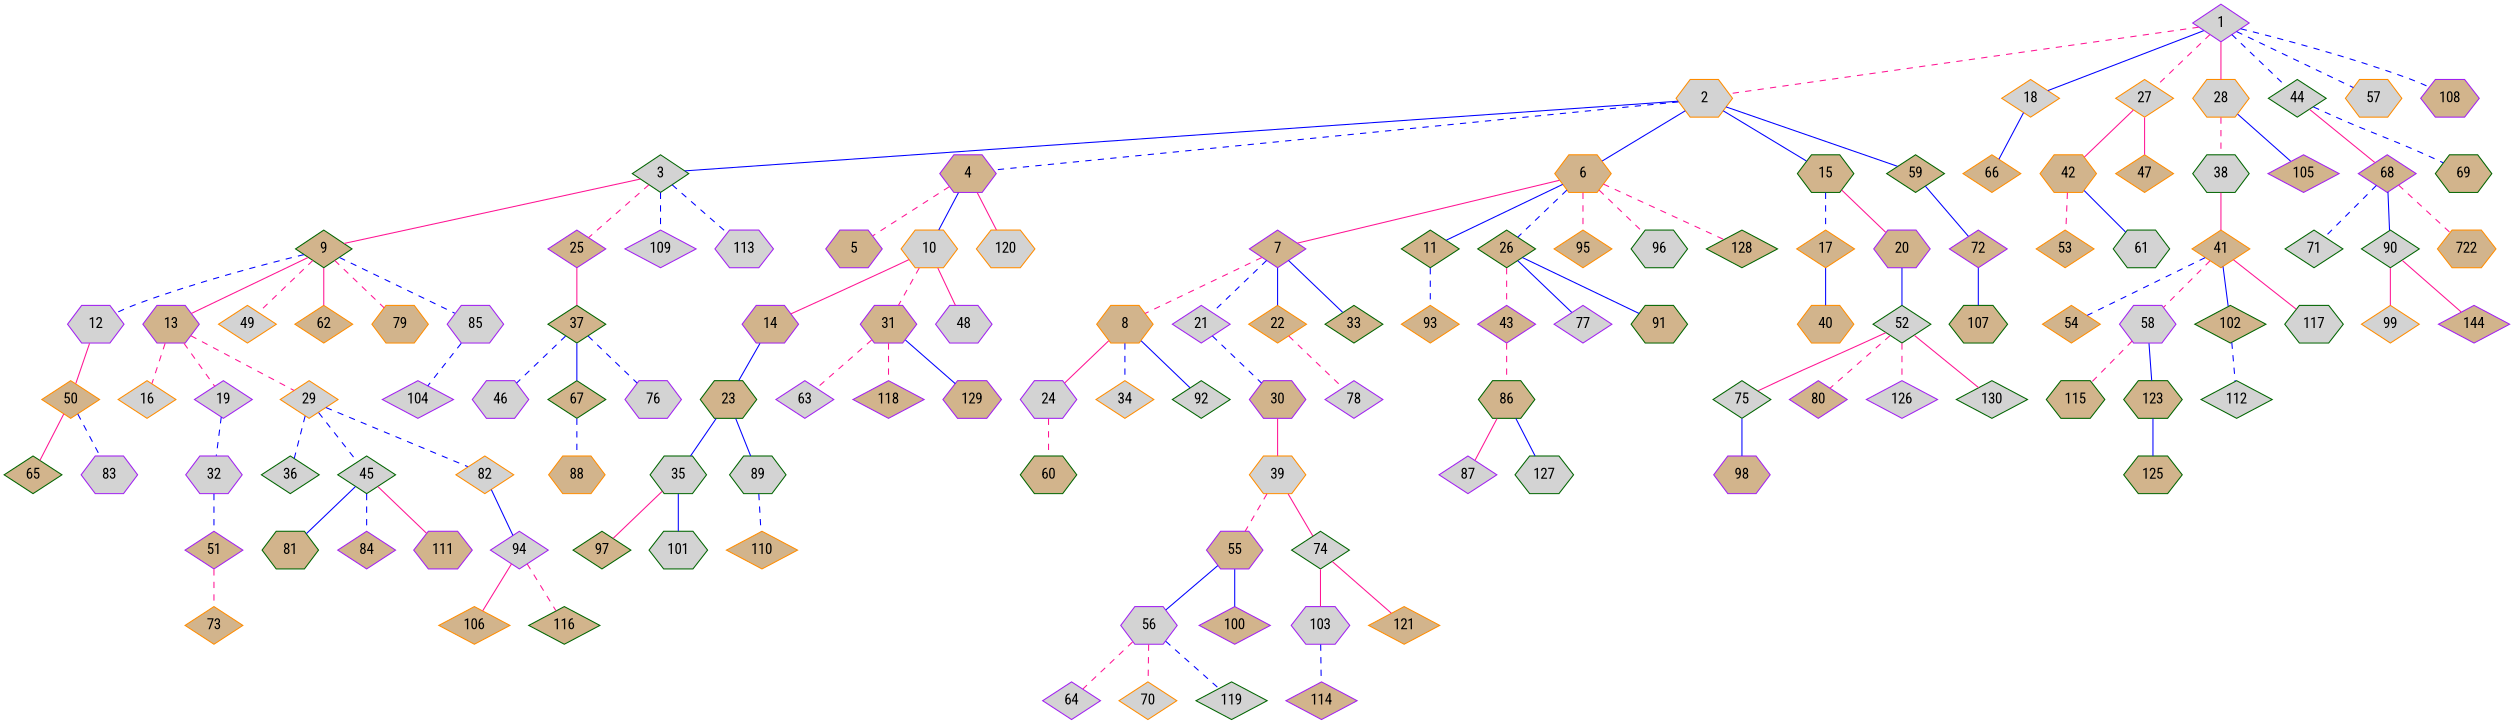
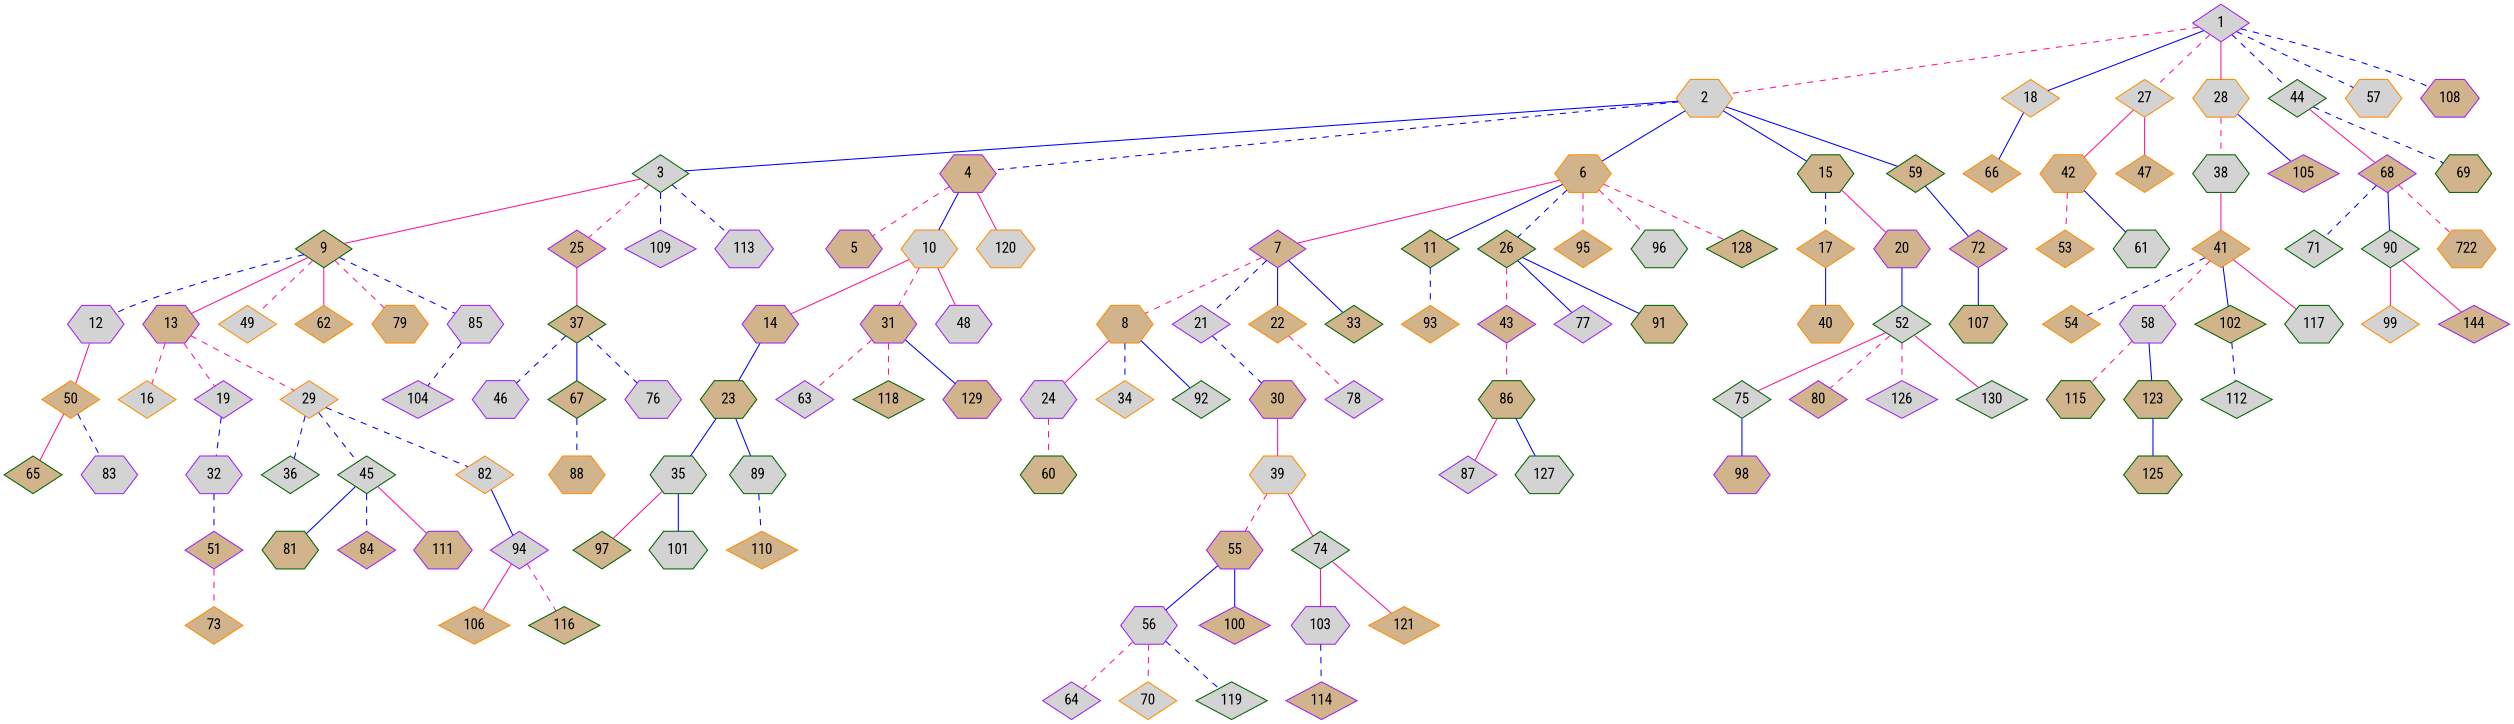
node "118": color purple -> darkgreen
